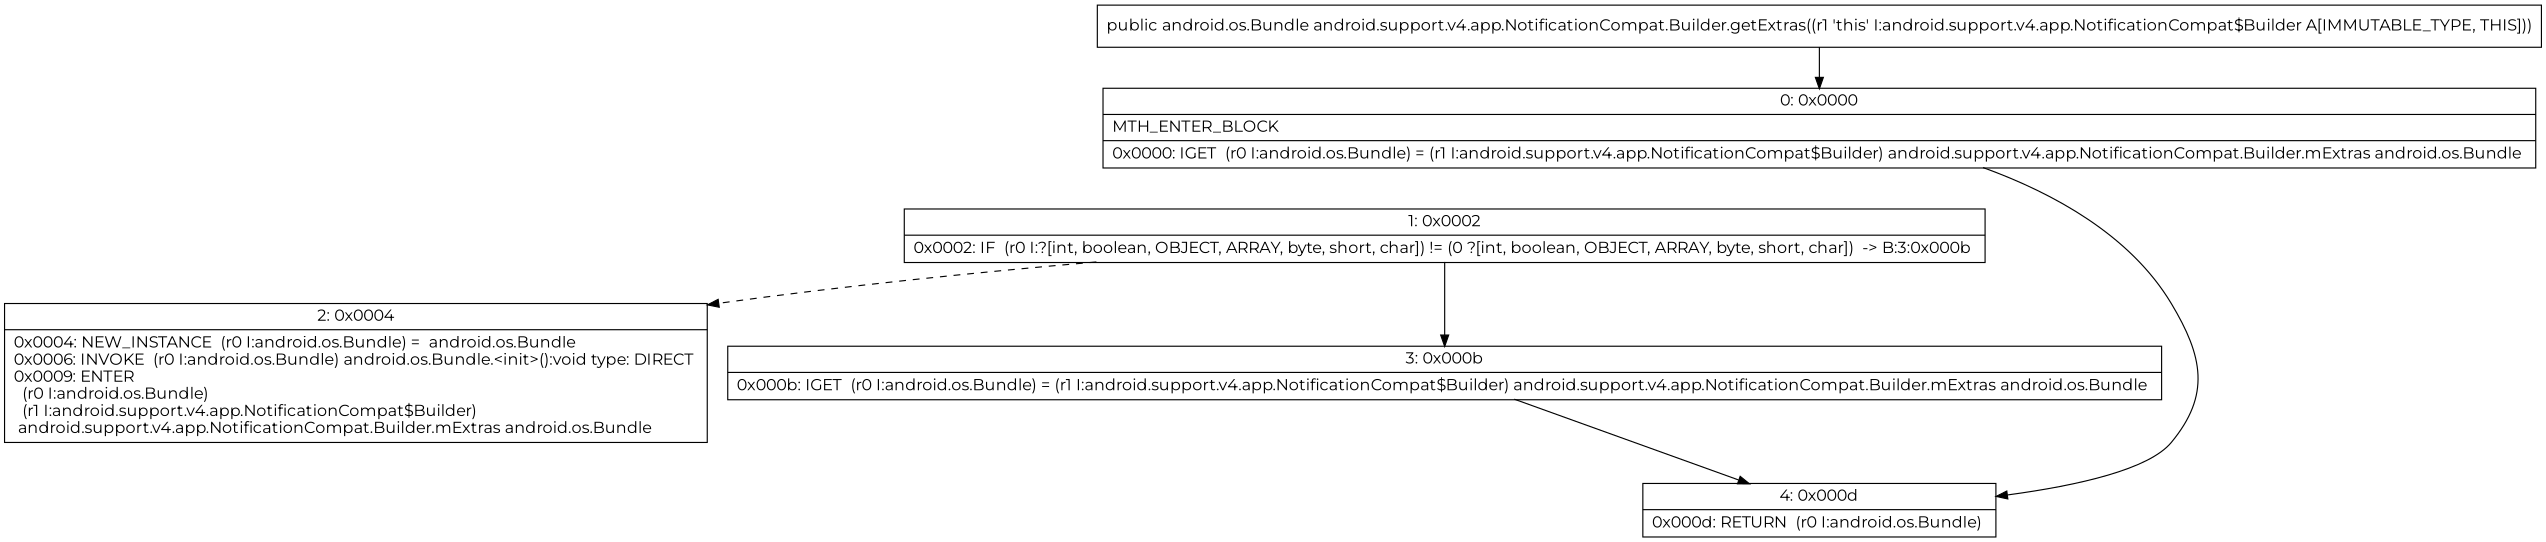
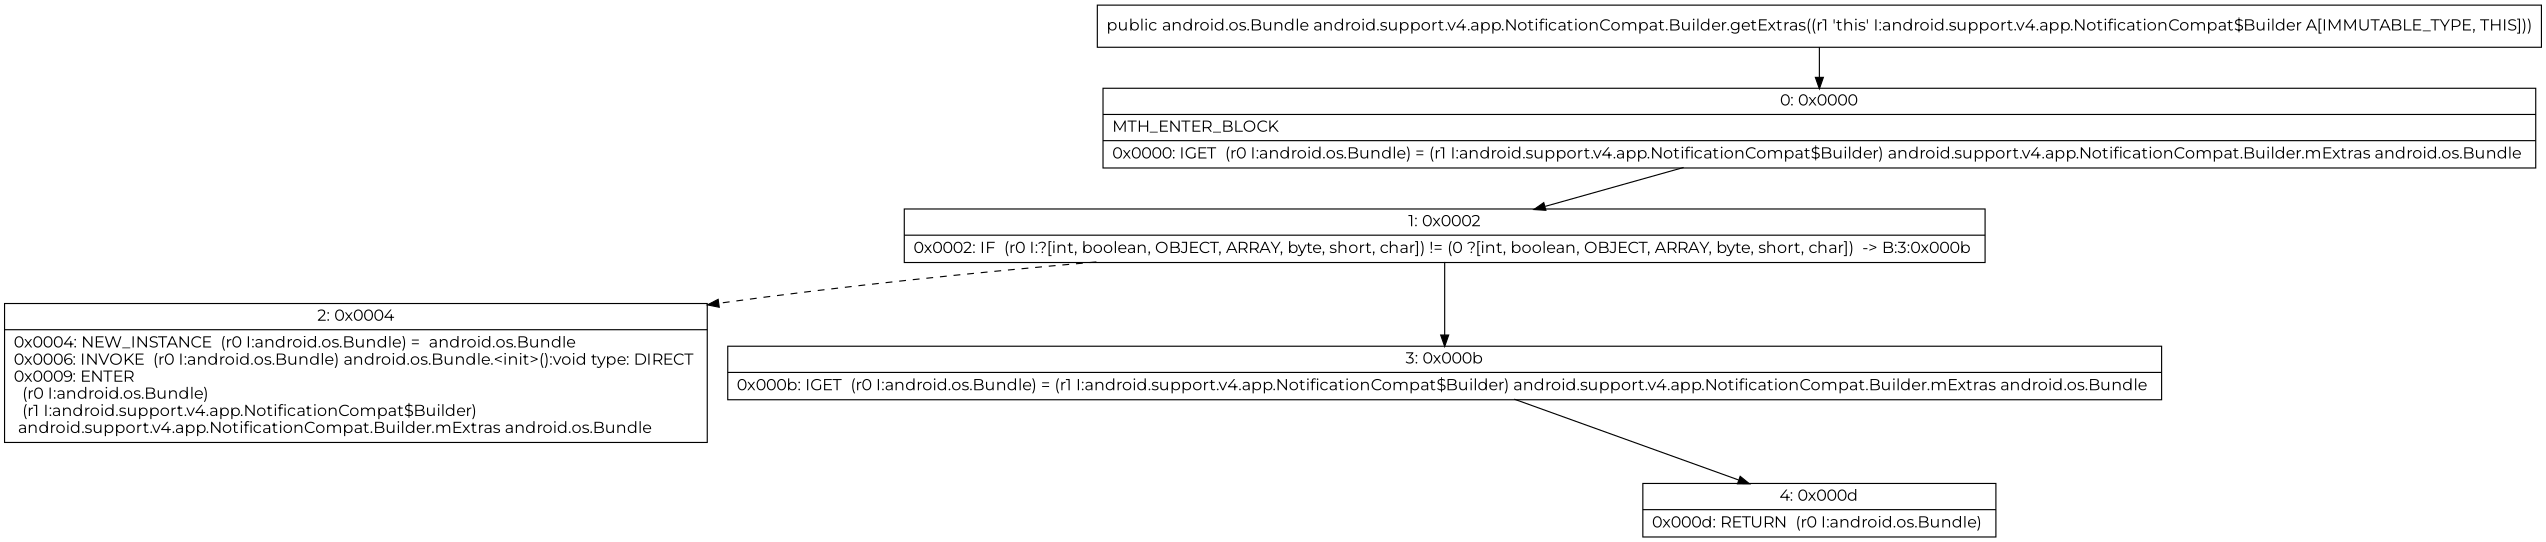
edge "0: 0x0000" -> "4: 0x000d": now "0: 0x0000" -> "1: 0x0002"
